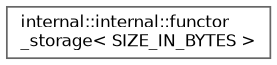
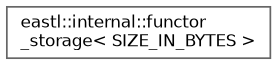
node "internal::internal::functor _storage< SIZE_IN_BYTES >": label "internal::internal::functor _storage< SIZE_IN_BYTES >" -> "eastl::internal::functor _storage< SIZE_IN_BYTES >"
